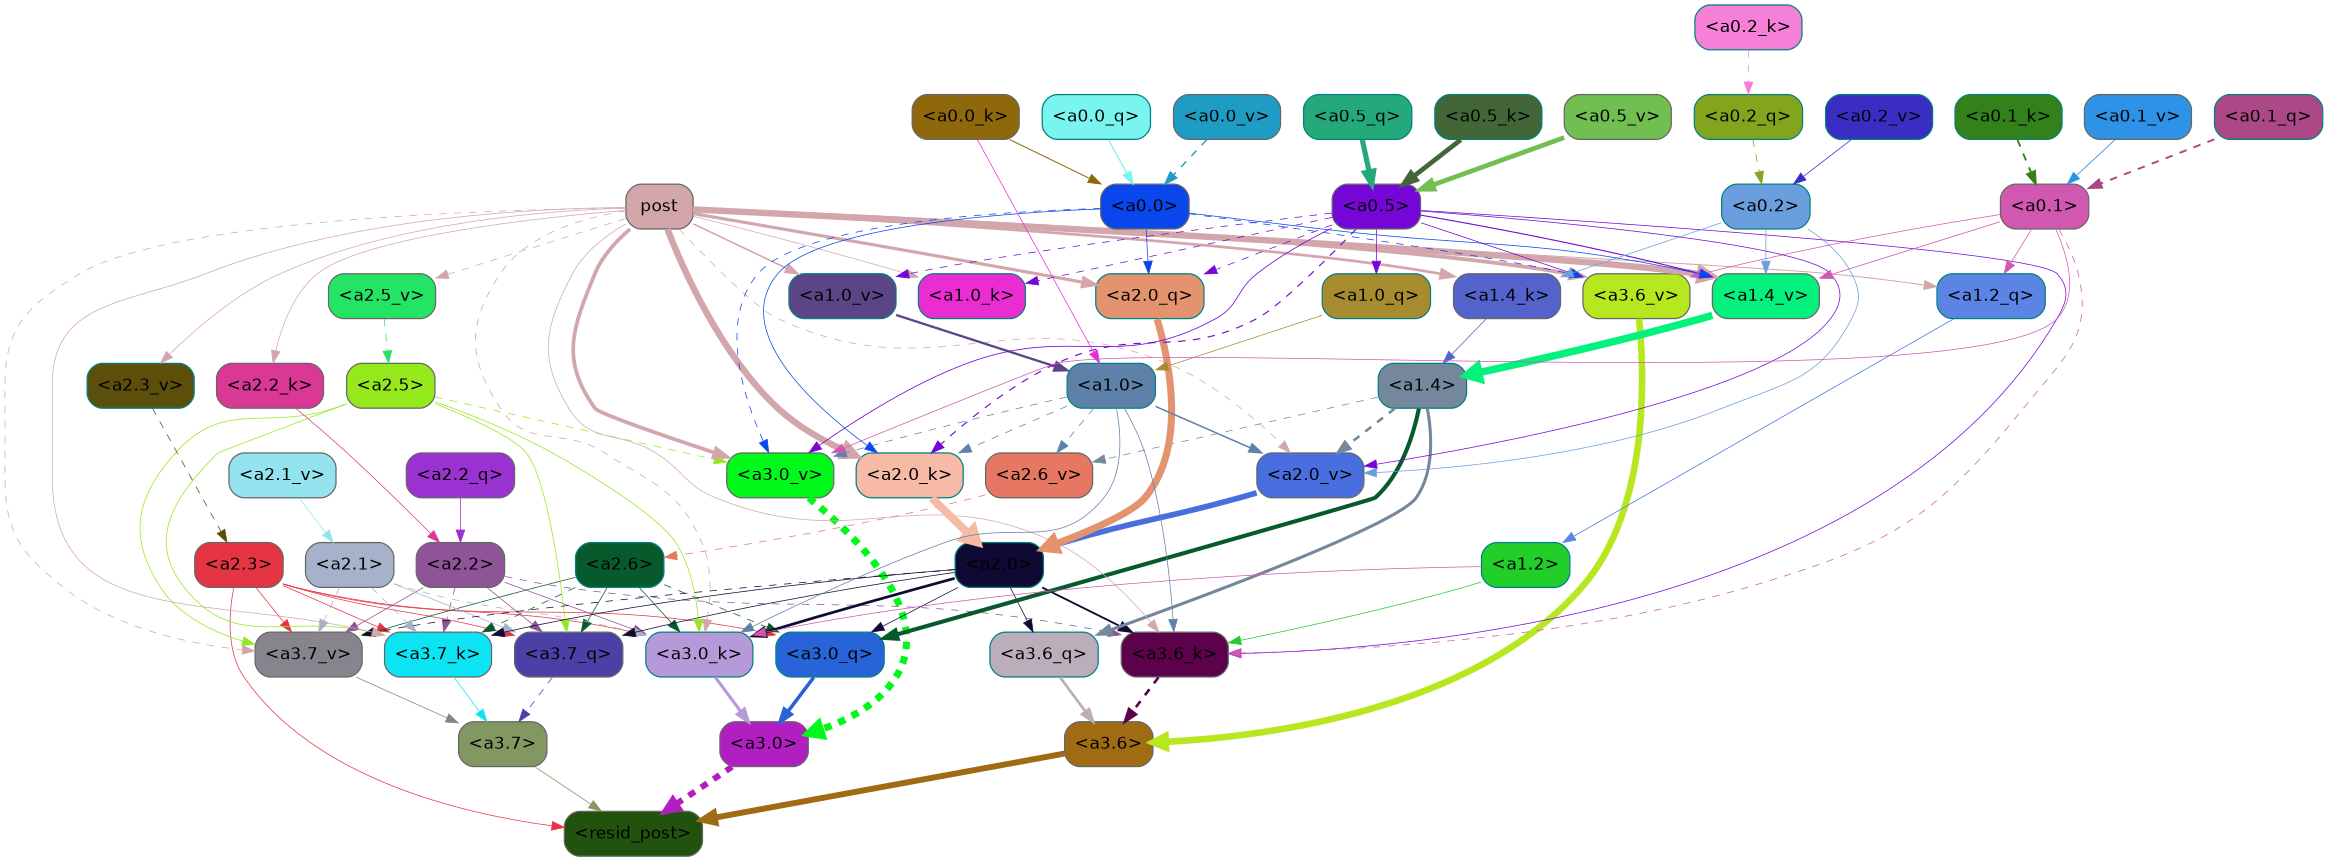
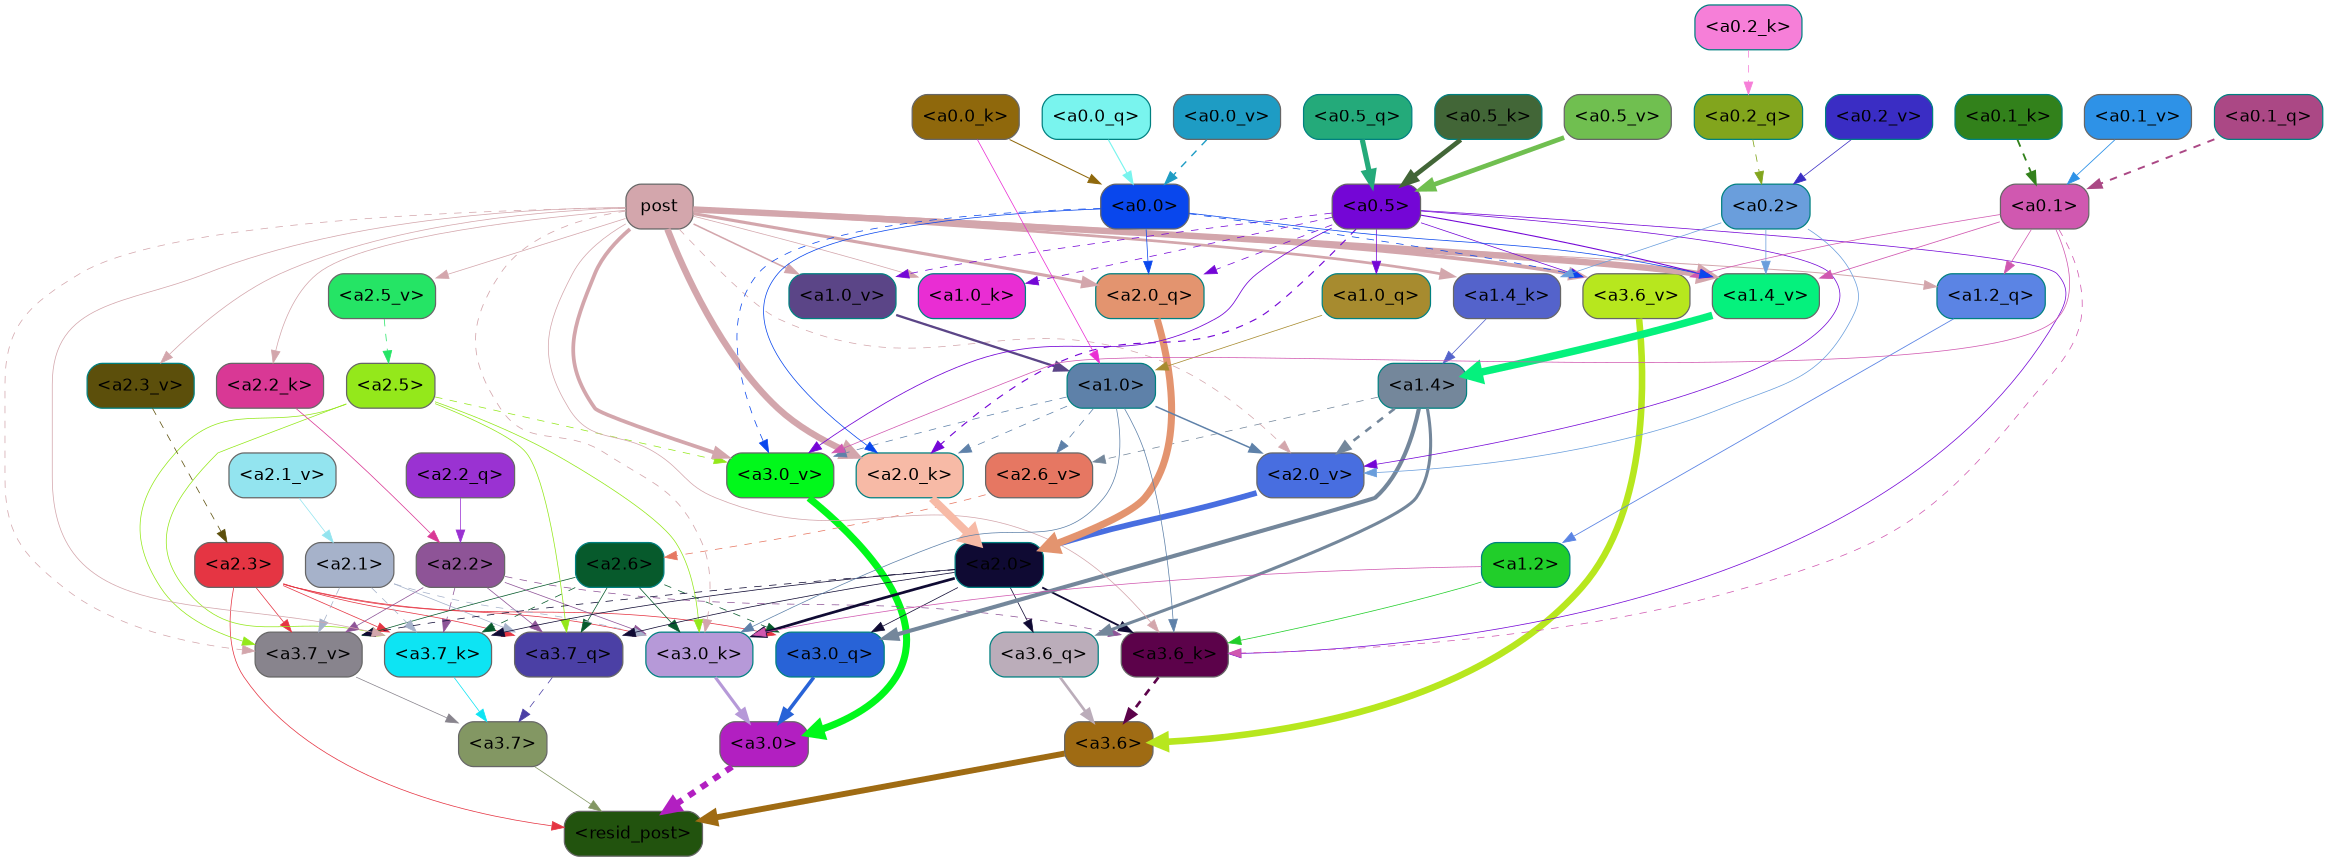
edge "post" -> "<a2.5_v>": style dashed -> bold
edge "<a1.4>" -> "<a3.0_q>": color #075a2c -> #74879b
edge "<a3.0_v>" -> "<a3.0>": style dashed -> bold
